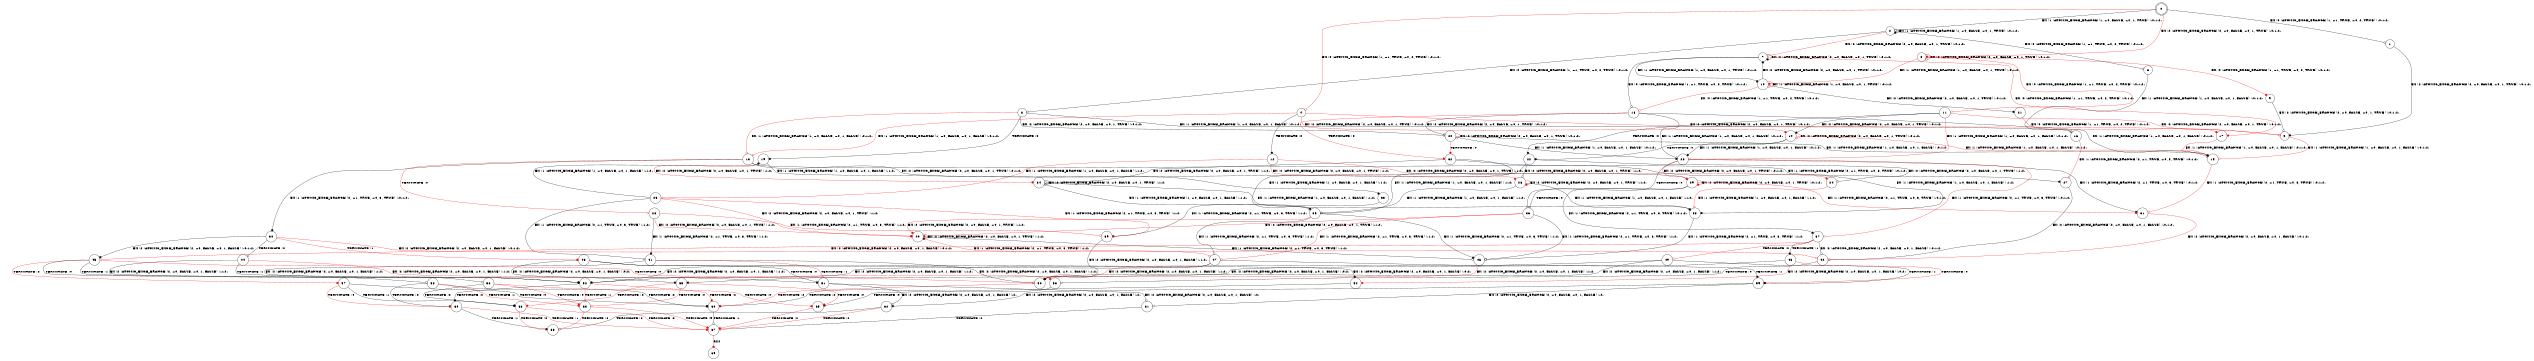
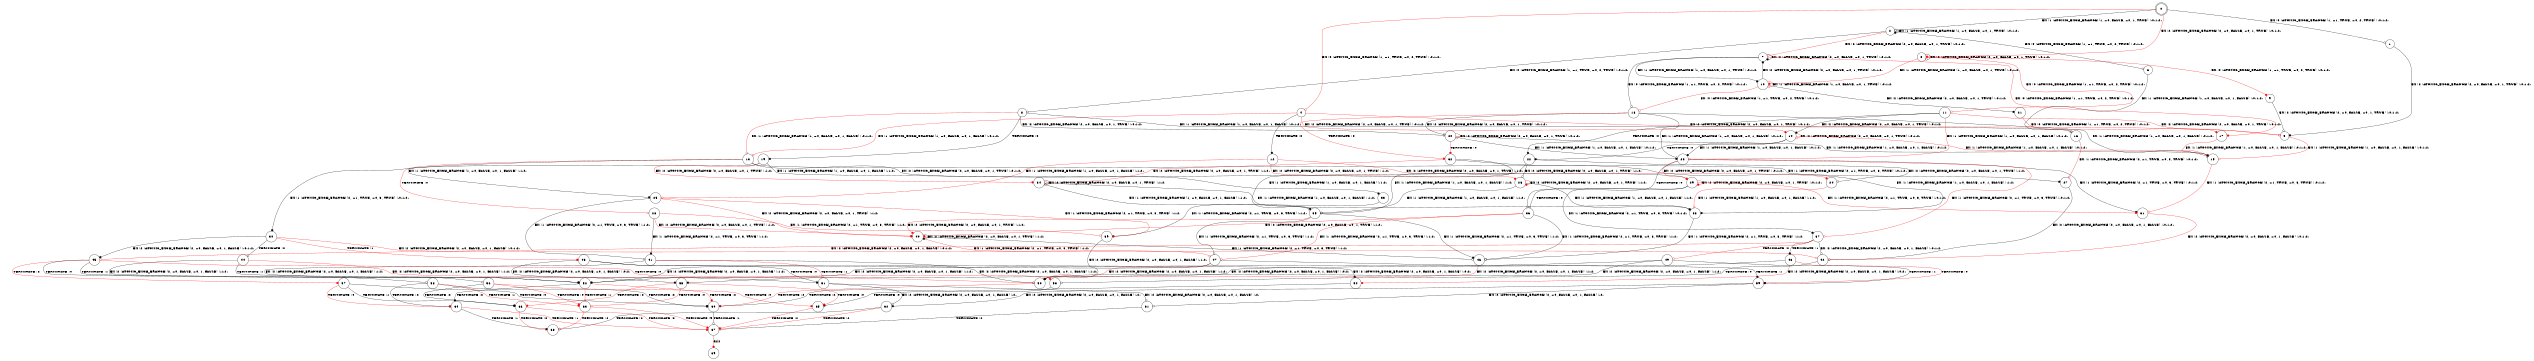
edge "25" -> "19": reversed
edge "32" -> "34": color black -> red
